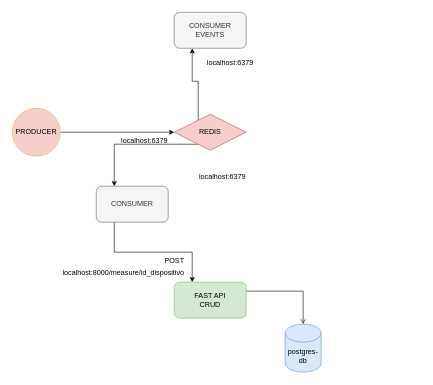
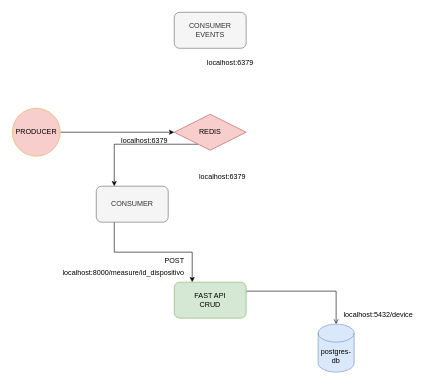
edge "REDIS" -> "CONSUMER EVENTS": removed
node "localhost:5432/device": added
node "postgres-db": moved (303, 348) -> (336, 348)
